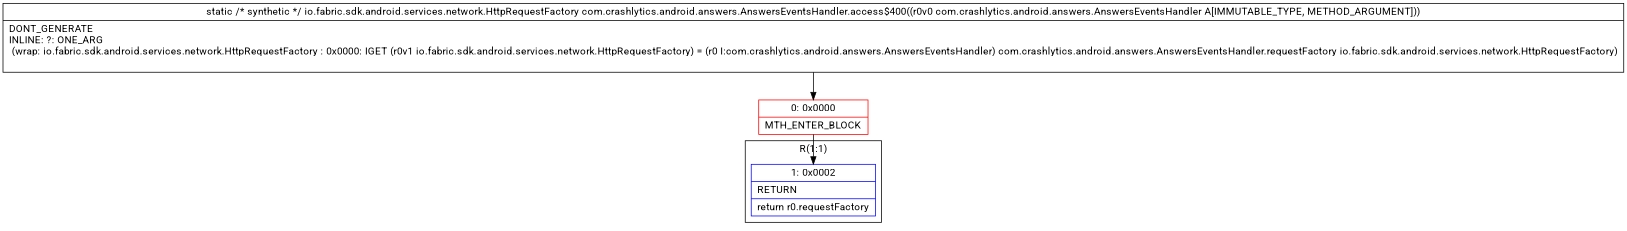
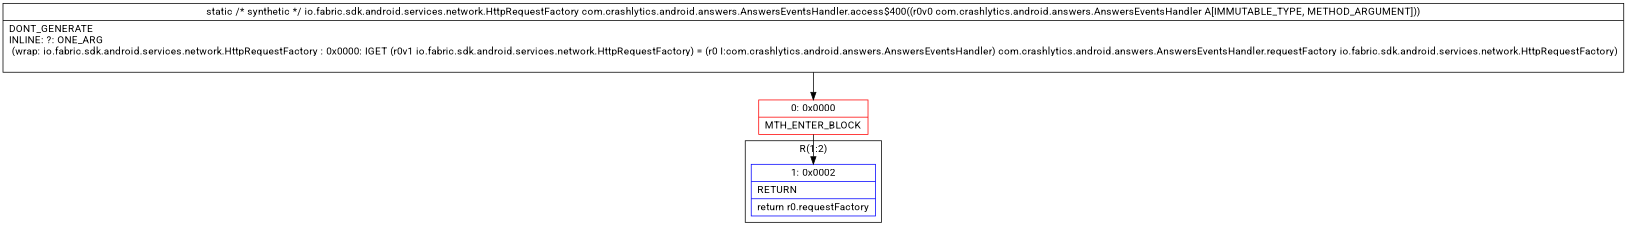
cluster "R(1:1)": label "R(1:1)" -> "R(1:2)"
